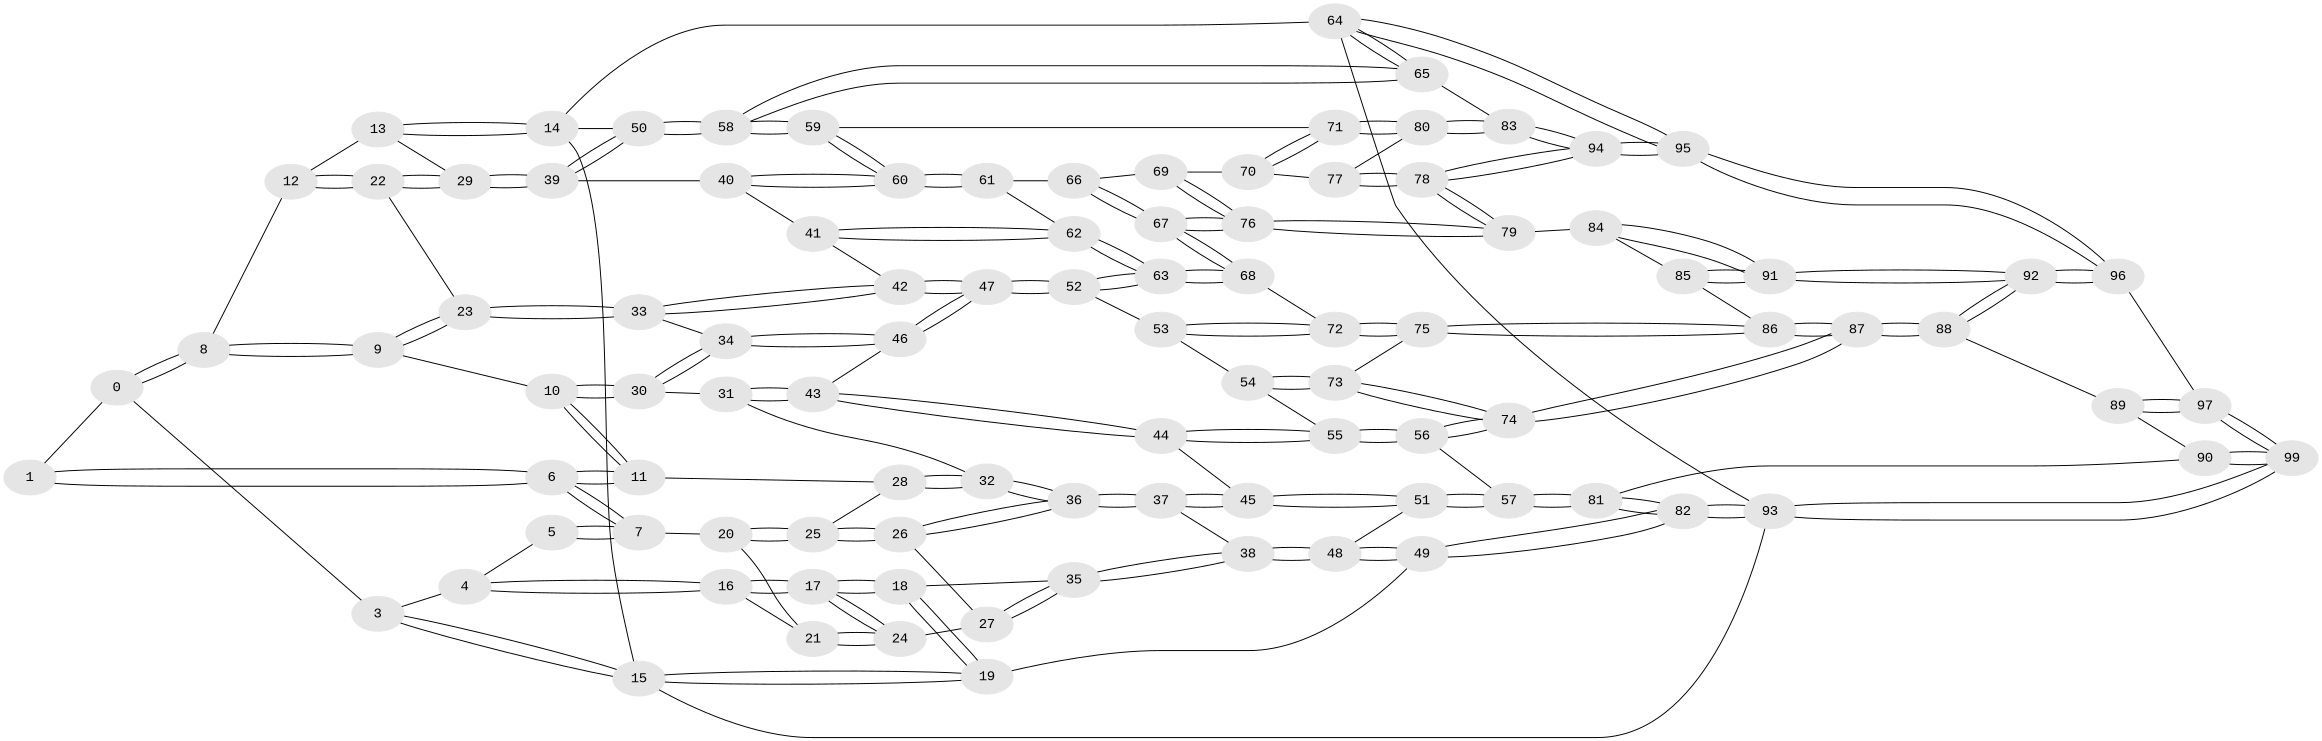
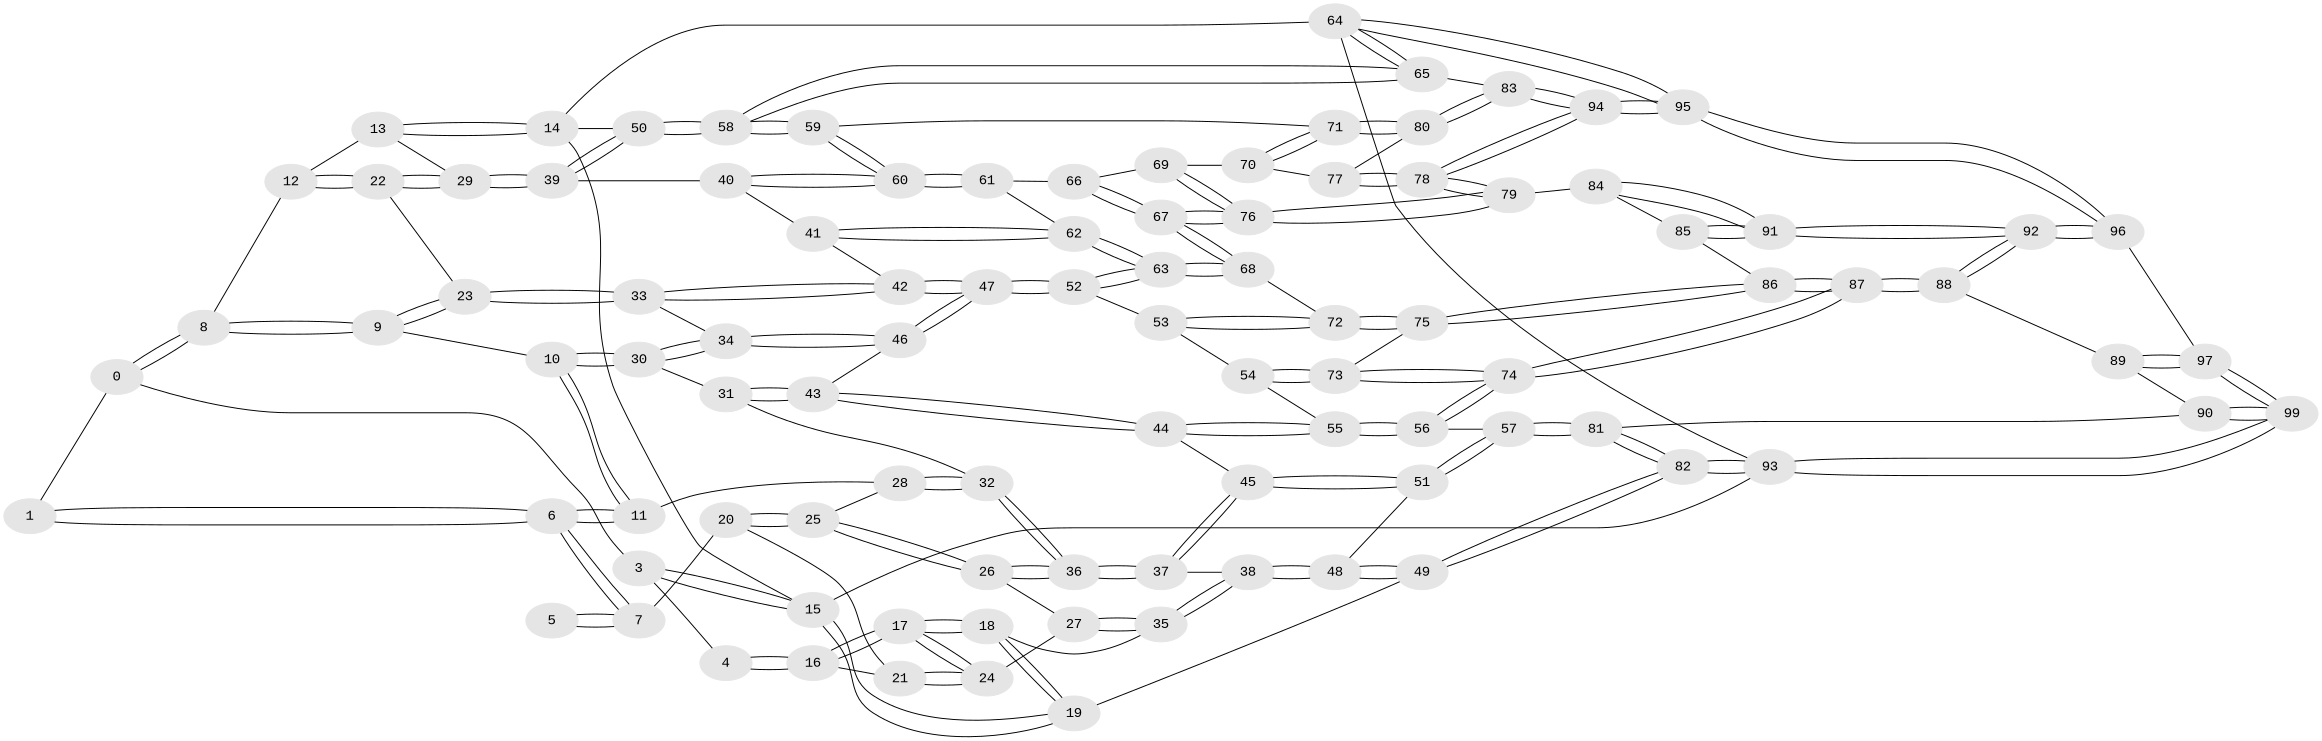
edge "5" -- "4": removed
